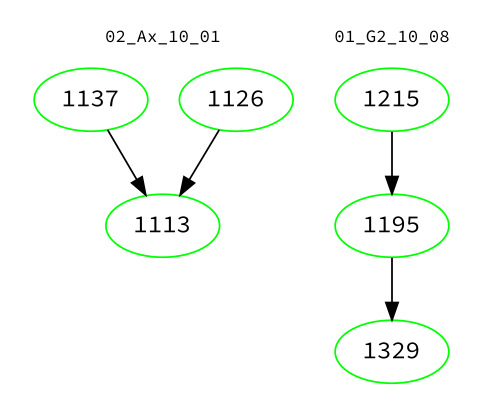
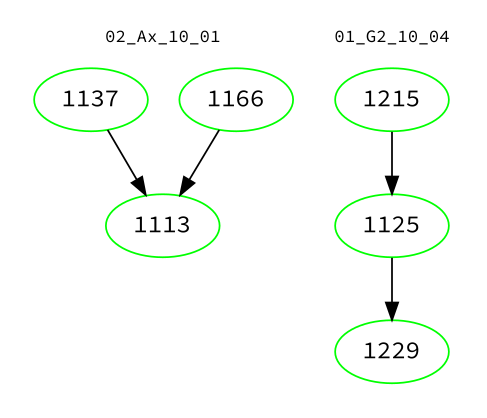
cluster "01_G2_10_08": label "01_G2_10_08" -> "01_G2_10_04"
node "1126": label "1126" -> "1166"
node "1195": label "1195" -> "1125"
node "1329": label "1329" -> "1229"
